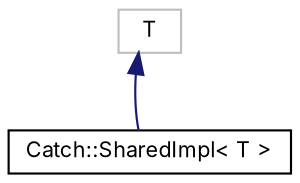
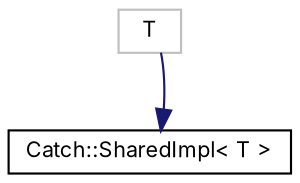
edge "Catch::SharedImpl< T >" -> "T": reversed
